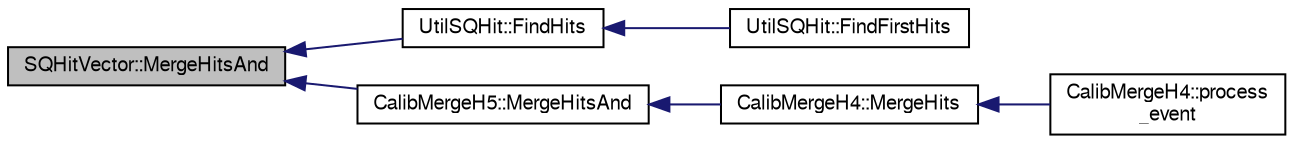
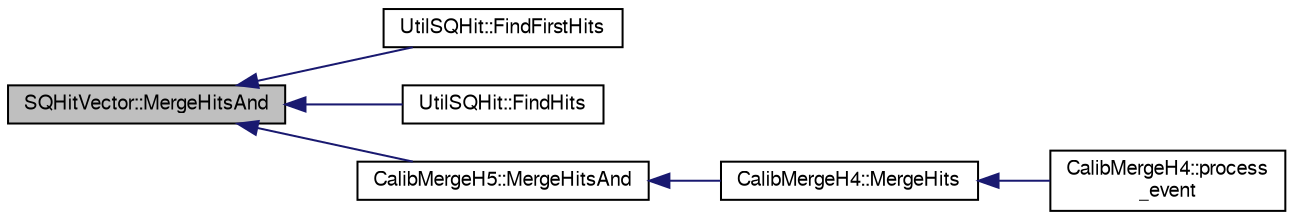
edge "UtilSQHit::FindFirstHits" -> "UtilSQHit::FindHits": now "UtilSQHit::FindFirstHits" -> "SQHitVector::MergeHitsAnd"
